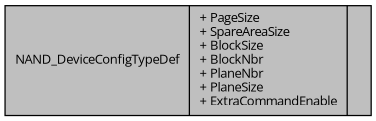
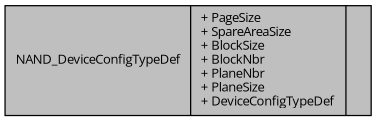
node "NAND_DeviceConfigTypeDef": text "+ ExtraCommandEnable" -> "+ DeviceConfigTypeDef"
